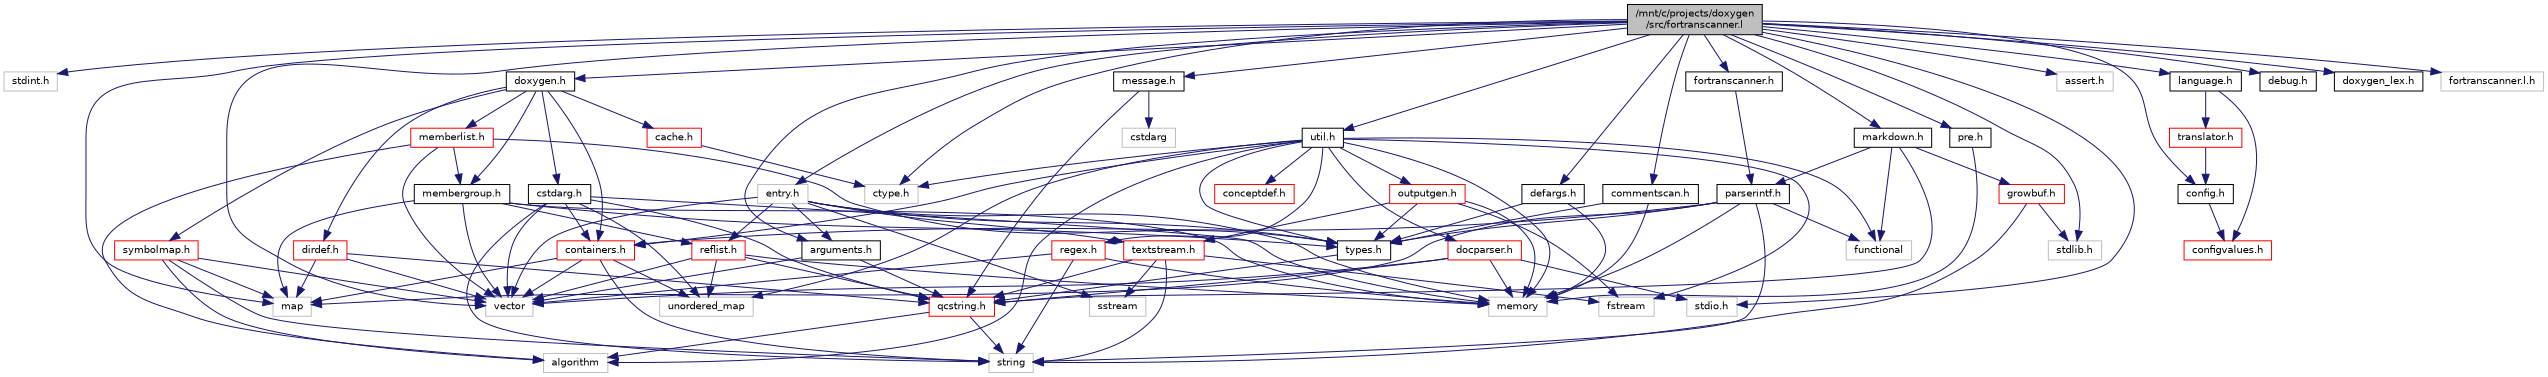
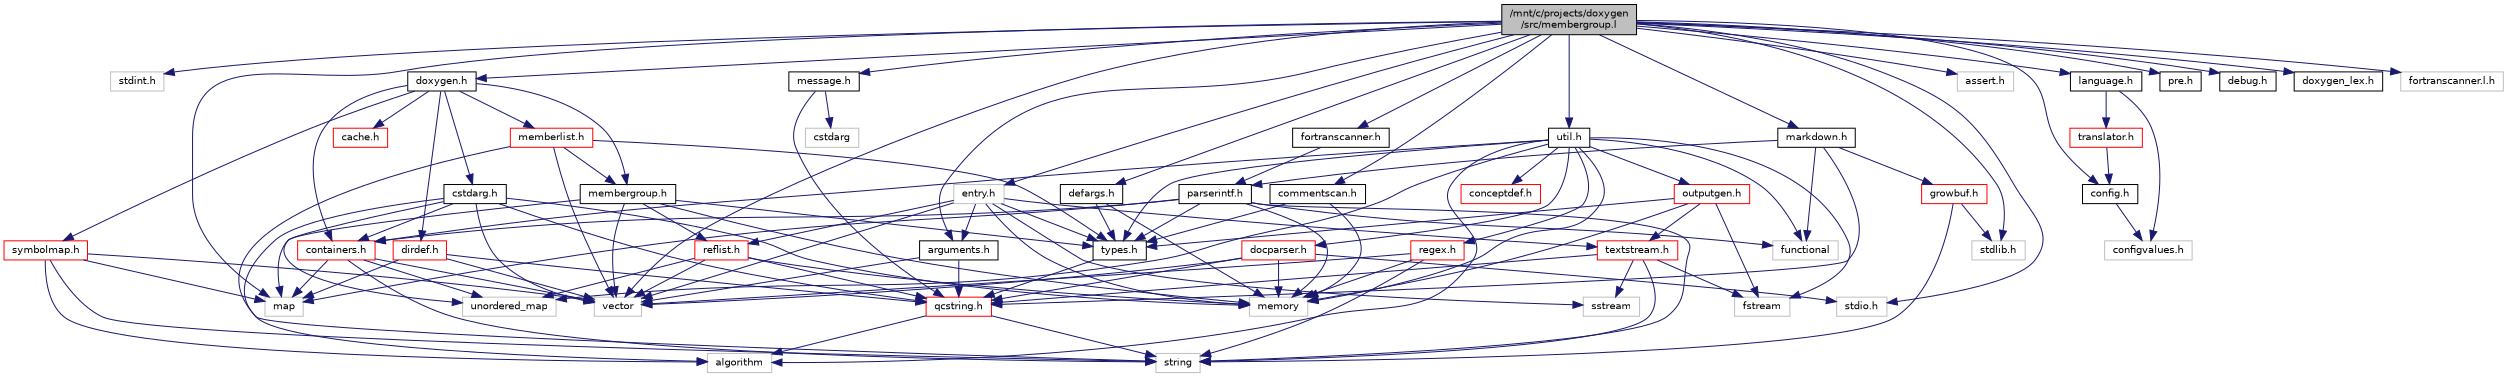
node "/mnt/c/projects/doxygen /src/fortranscanner.l": label "/mnt/c/projects/doxygen /src/fortranscanner.l" -> "/mnt/c/projects/doxygen /src/membergroup.l"
node "ctype.h": removed
node "configvalues.h": color red -> grey75
edge "pre.h" -> "memory": removed
